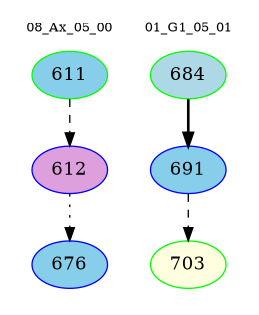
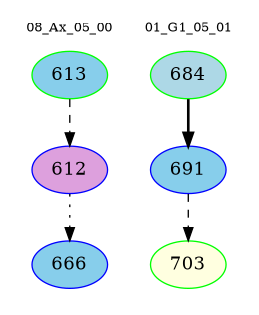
node "611": label "611" -> "613"
node "676": label "676" -> "666"
